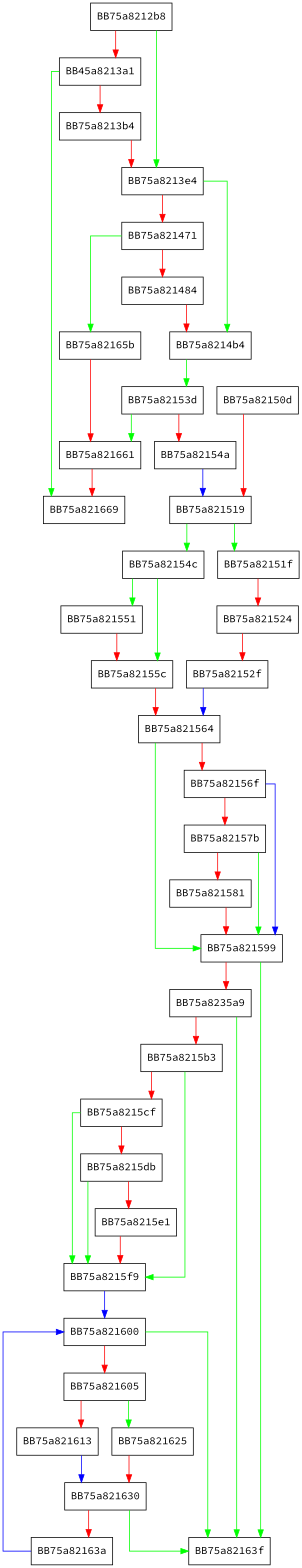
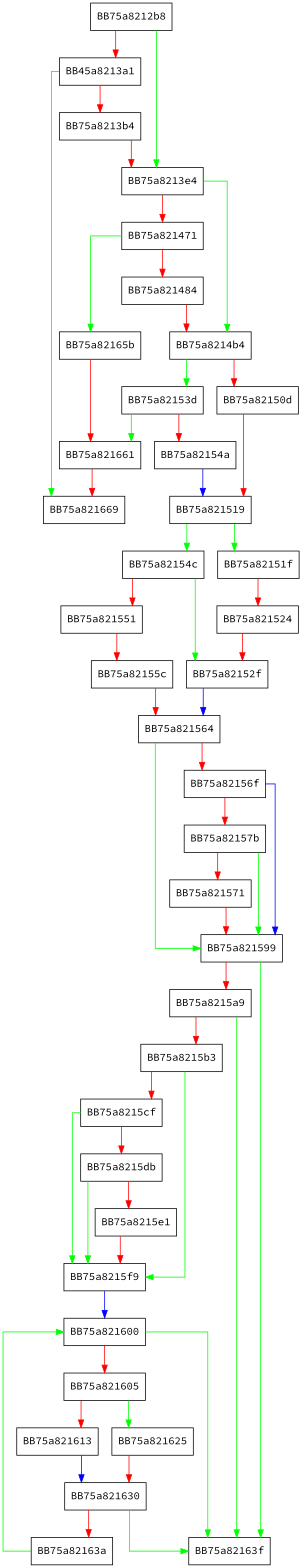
edge "BB75a8214b4" -> "BB75a82150d": added
edge "BB75a82154c" -> "BB75a821551": color green -> red
edge "BB75a82154c" -> "BB75a82155c": now "BB75a82154c" -> "BB75a82152f"
node "BB75a821581": label "BB75a821581" -> "BB75a821571"
node "BB75a8235a9": label "BB75a8235a9" -> "BB75a8215a9"
edge "BB75a82163a" -> "BB75a821600": color blue -> green
